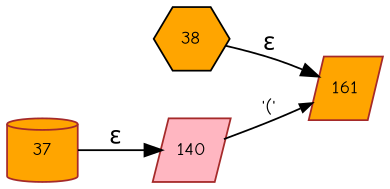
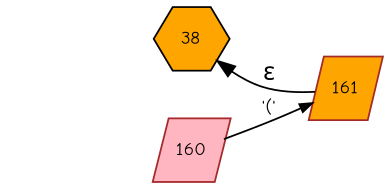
edge "38" -> "161": reversed
node "37": removed
node "140": label "140" -> "160"
